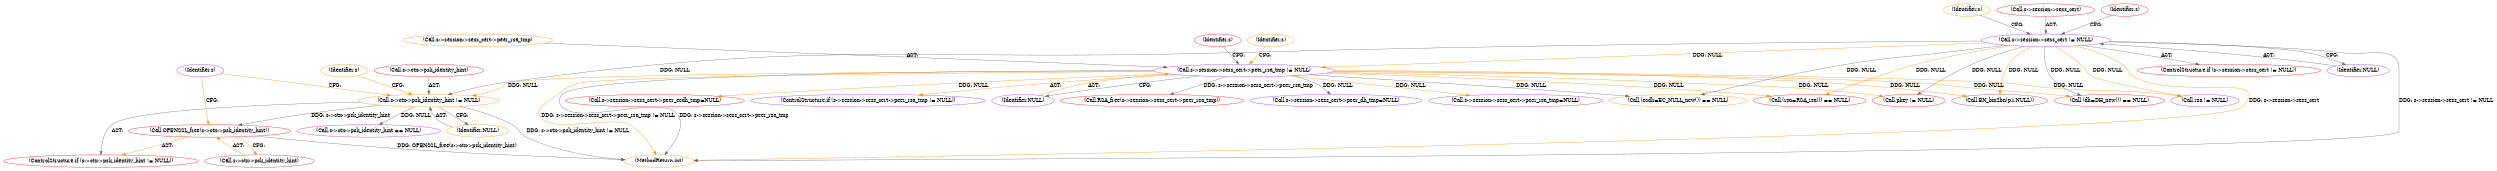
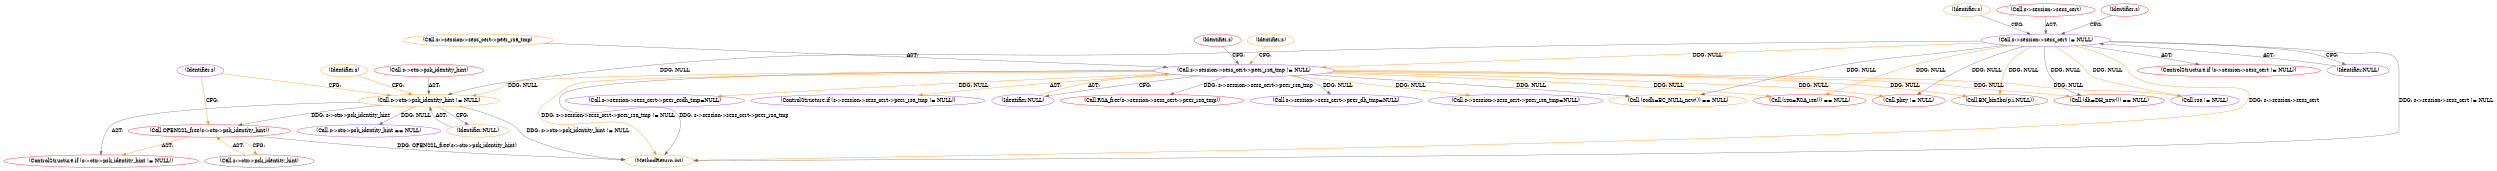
node "(Call,s->session->sess_cert->peer_ecdh_tmp=NULL)": color red -> purple
